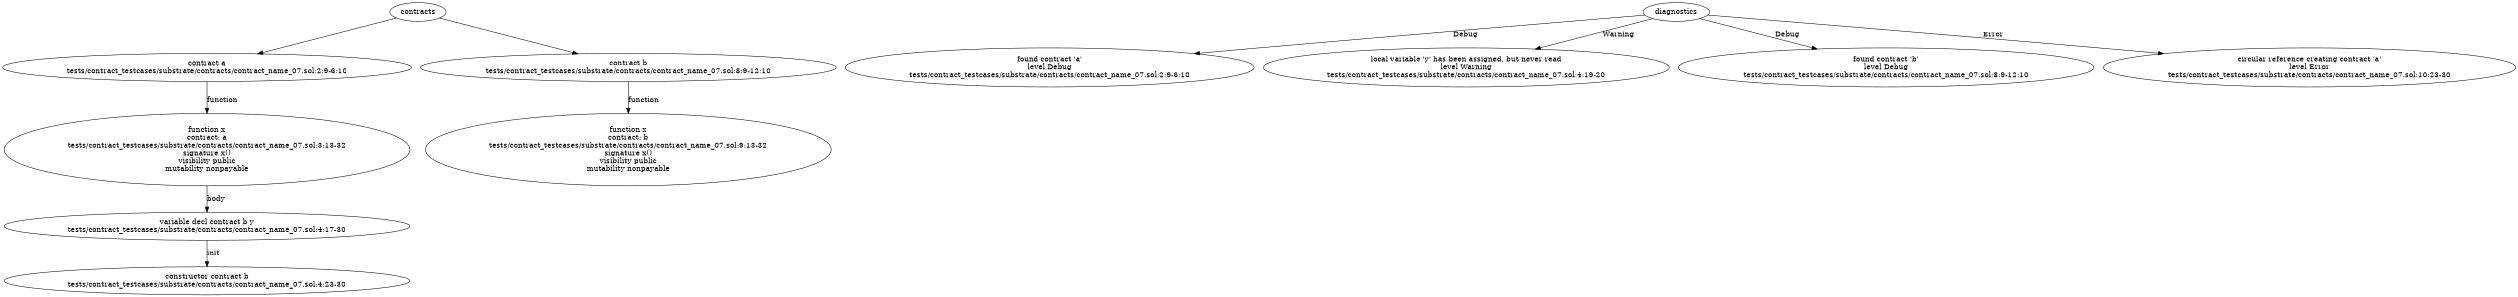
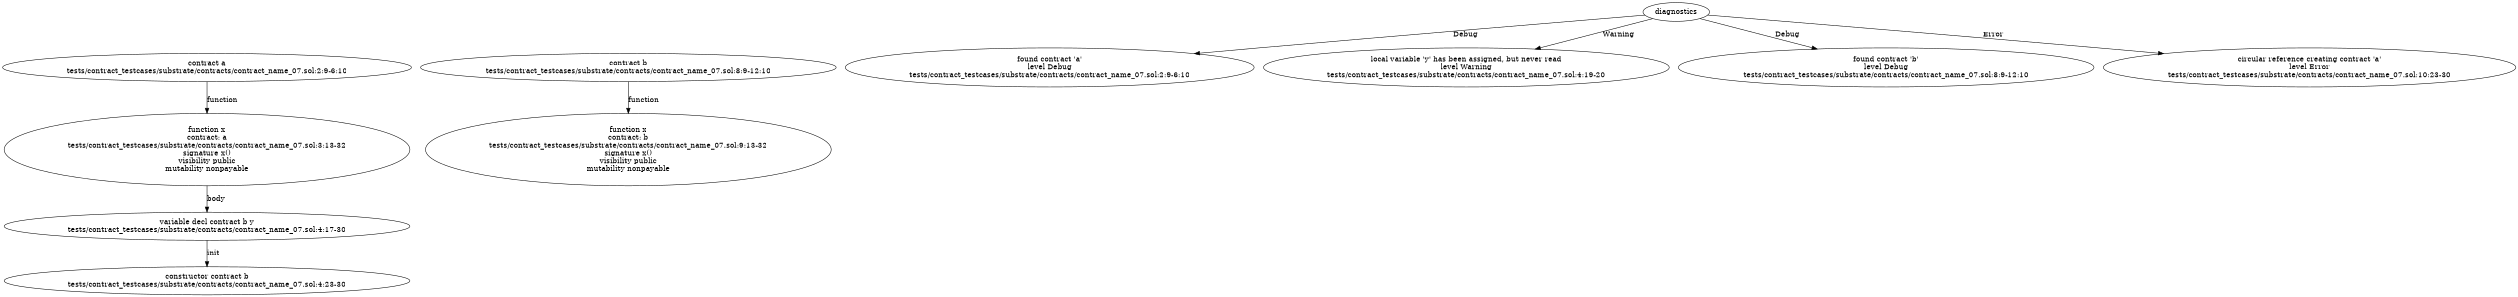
node "contracts": removed
